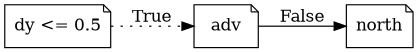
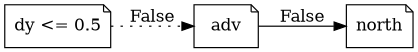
edge "dy <= 0.5" -> "adv": label "True" -> "False"
